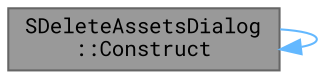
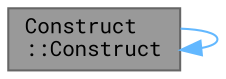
node "SDeleteAssetsDialog ::Construct": label "SDeleteAssetsDialog ::Construct" -> "Construct ::Construct"
